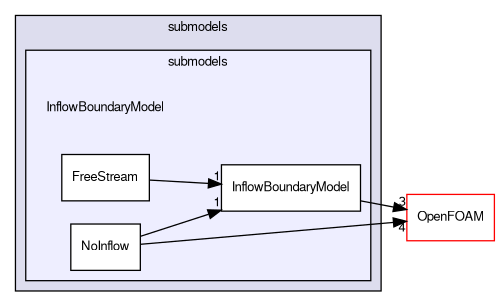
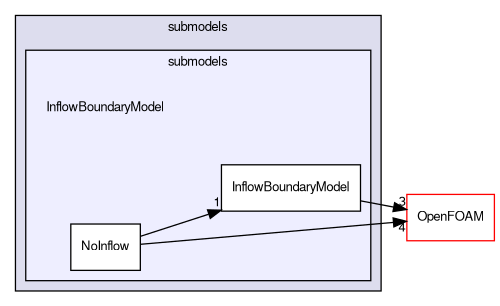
node "FreeStream": removed
